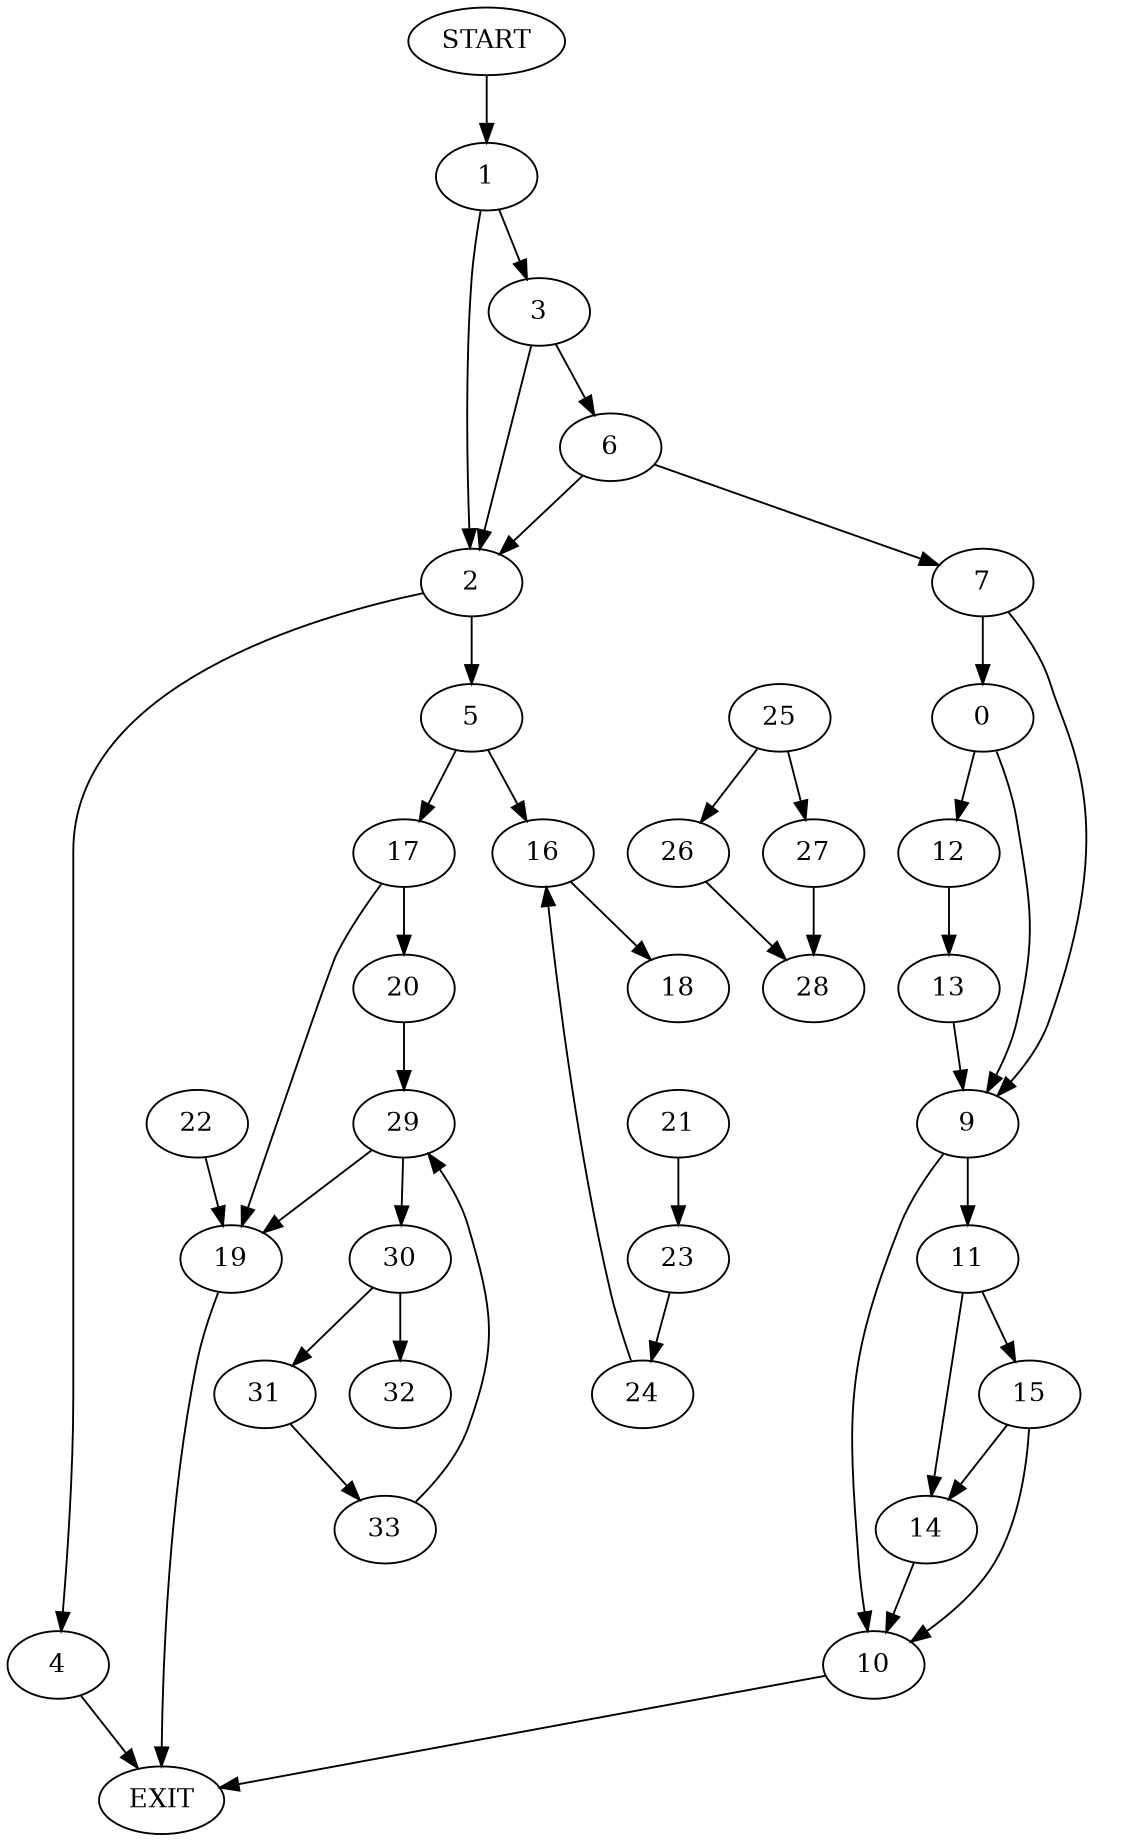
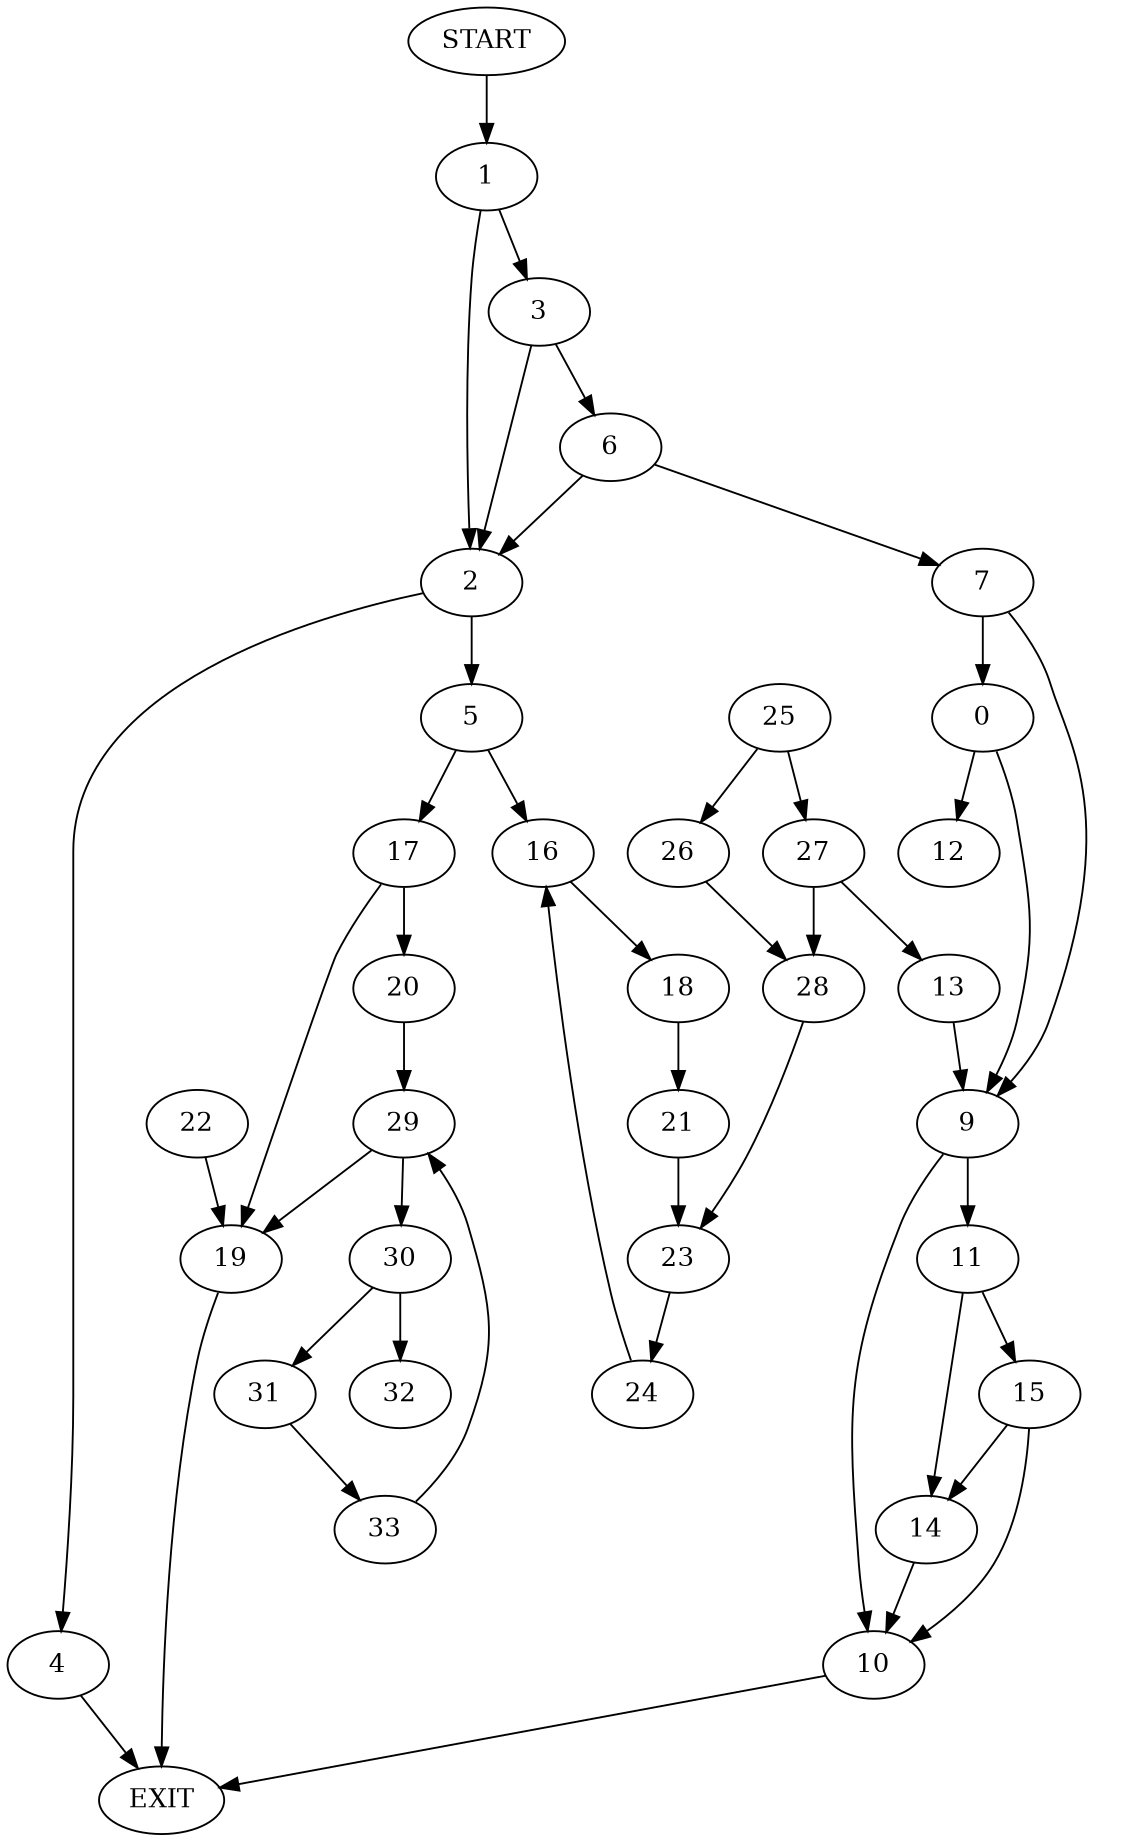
edge "12" -> "13": now "27" -> "13"
edge "18" -> "21": added
edge "28" -> "23": added
